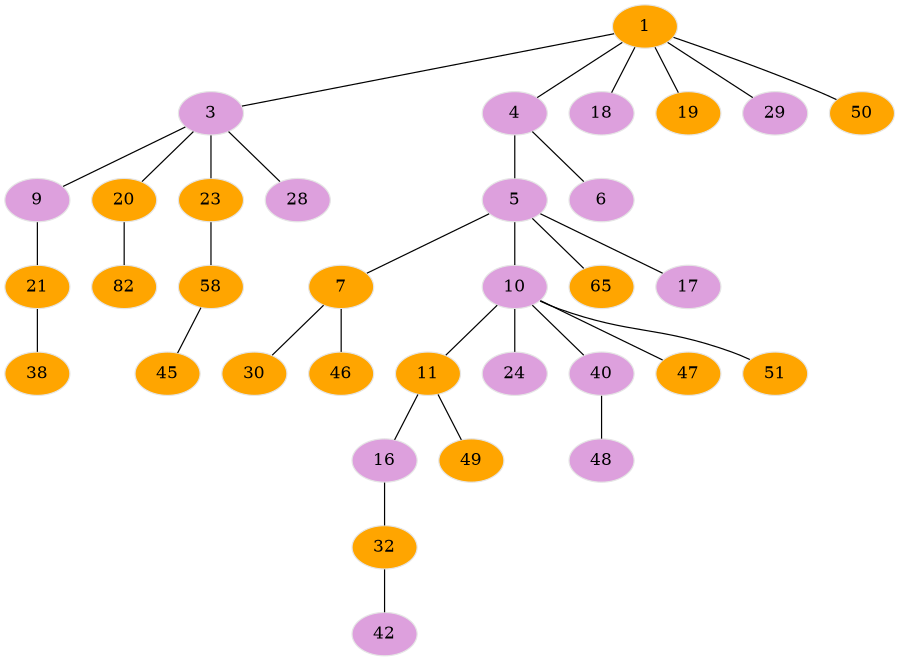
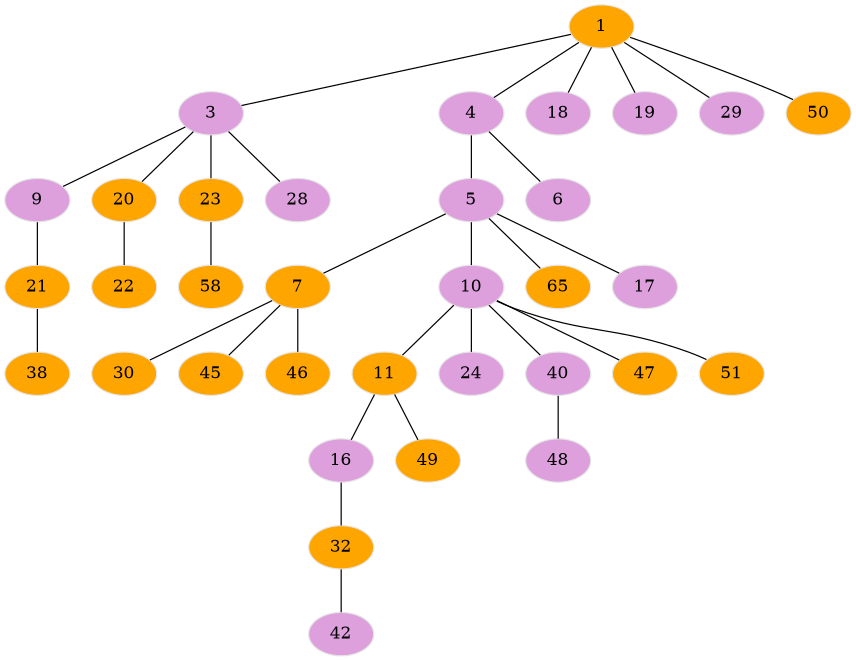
node "19": fillcolor orange -> plum
node "82": label "82" -> "22"
edge "58" -- "45": now "7" -- "45"
